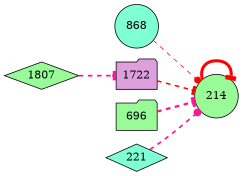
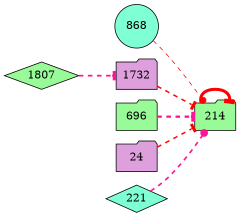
node "1722": label "1722" -> "1732"
node "214": shape circle -> folder
node "24": added
